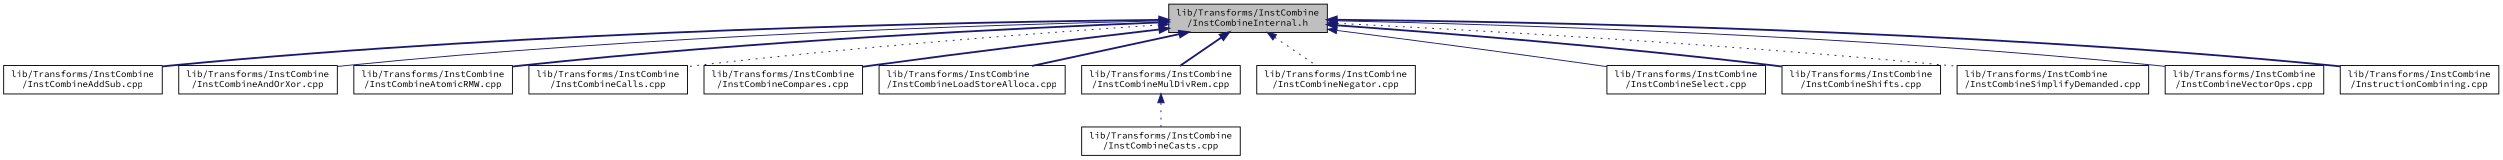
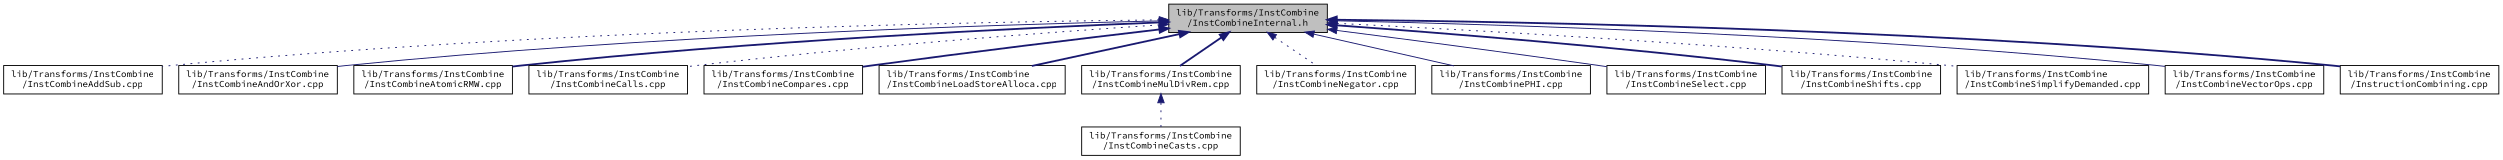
edge "lib/Transforms/InstCombine /InstCombineAddSub.cpp" -> "lib/Transforms/InstCombine /InstCombineInternal.h": style bold -> dotted
node "lib/Transforms/InstCombine /InstCombinePHI.cpp": added
